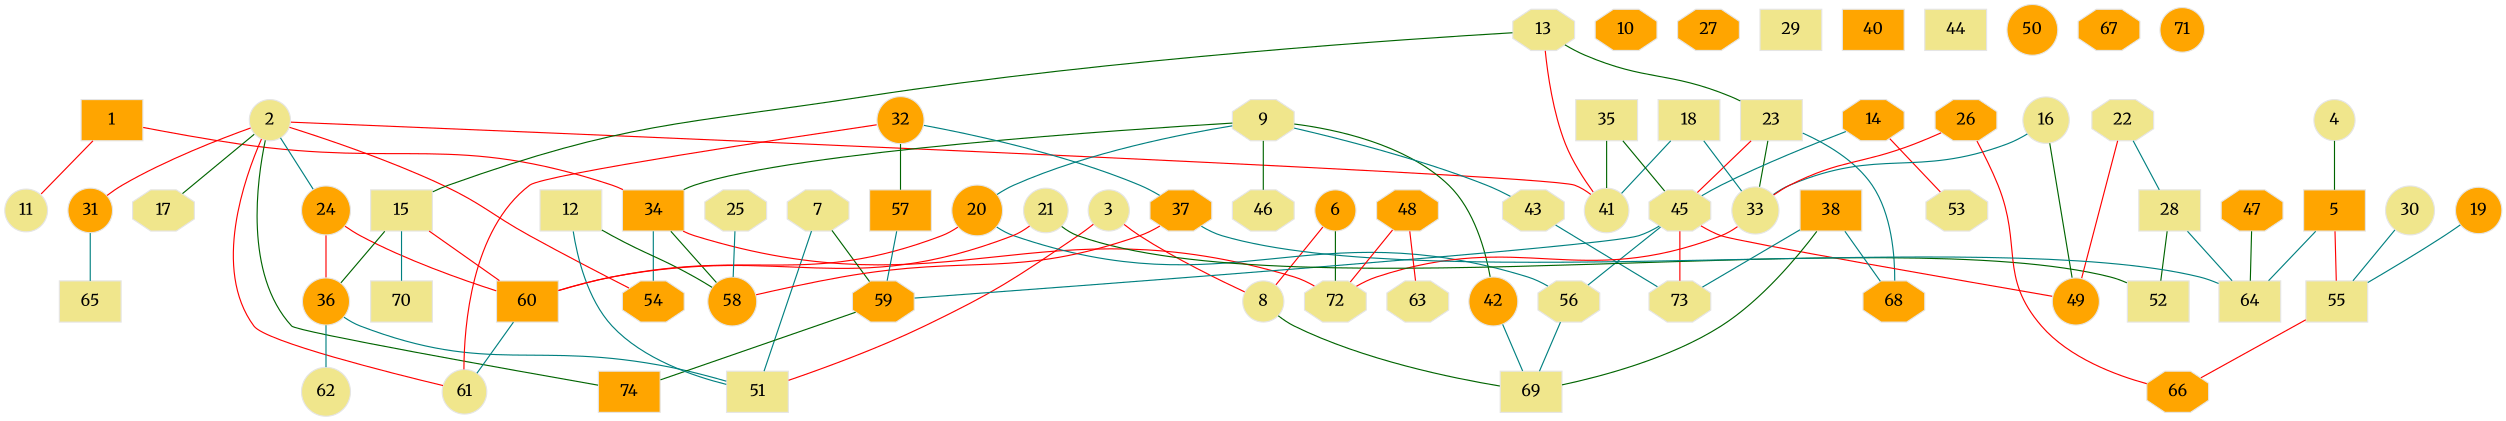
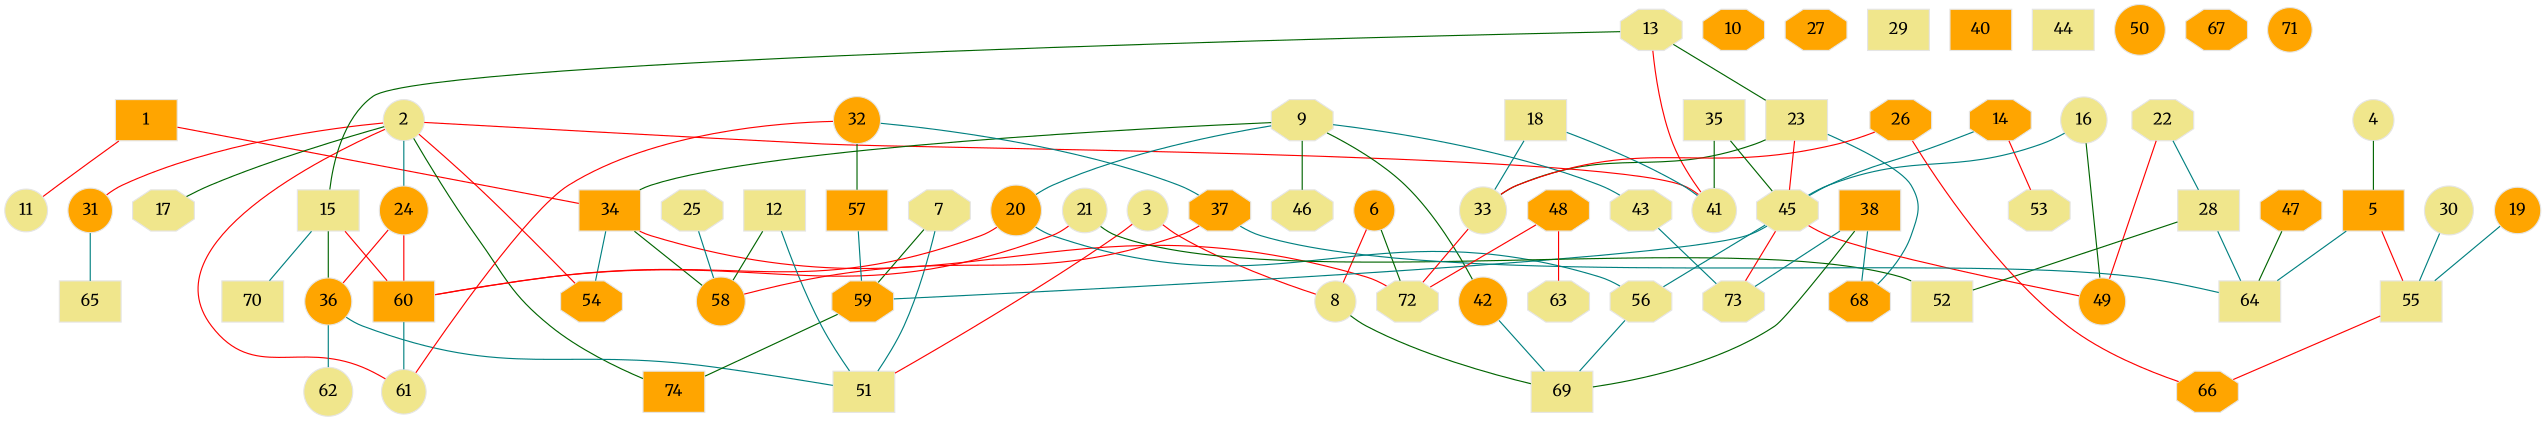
edge "16" -- "33": now "16" -- "45"
